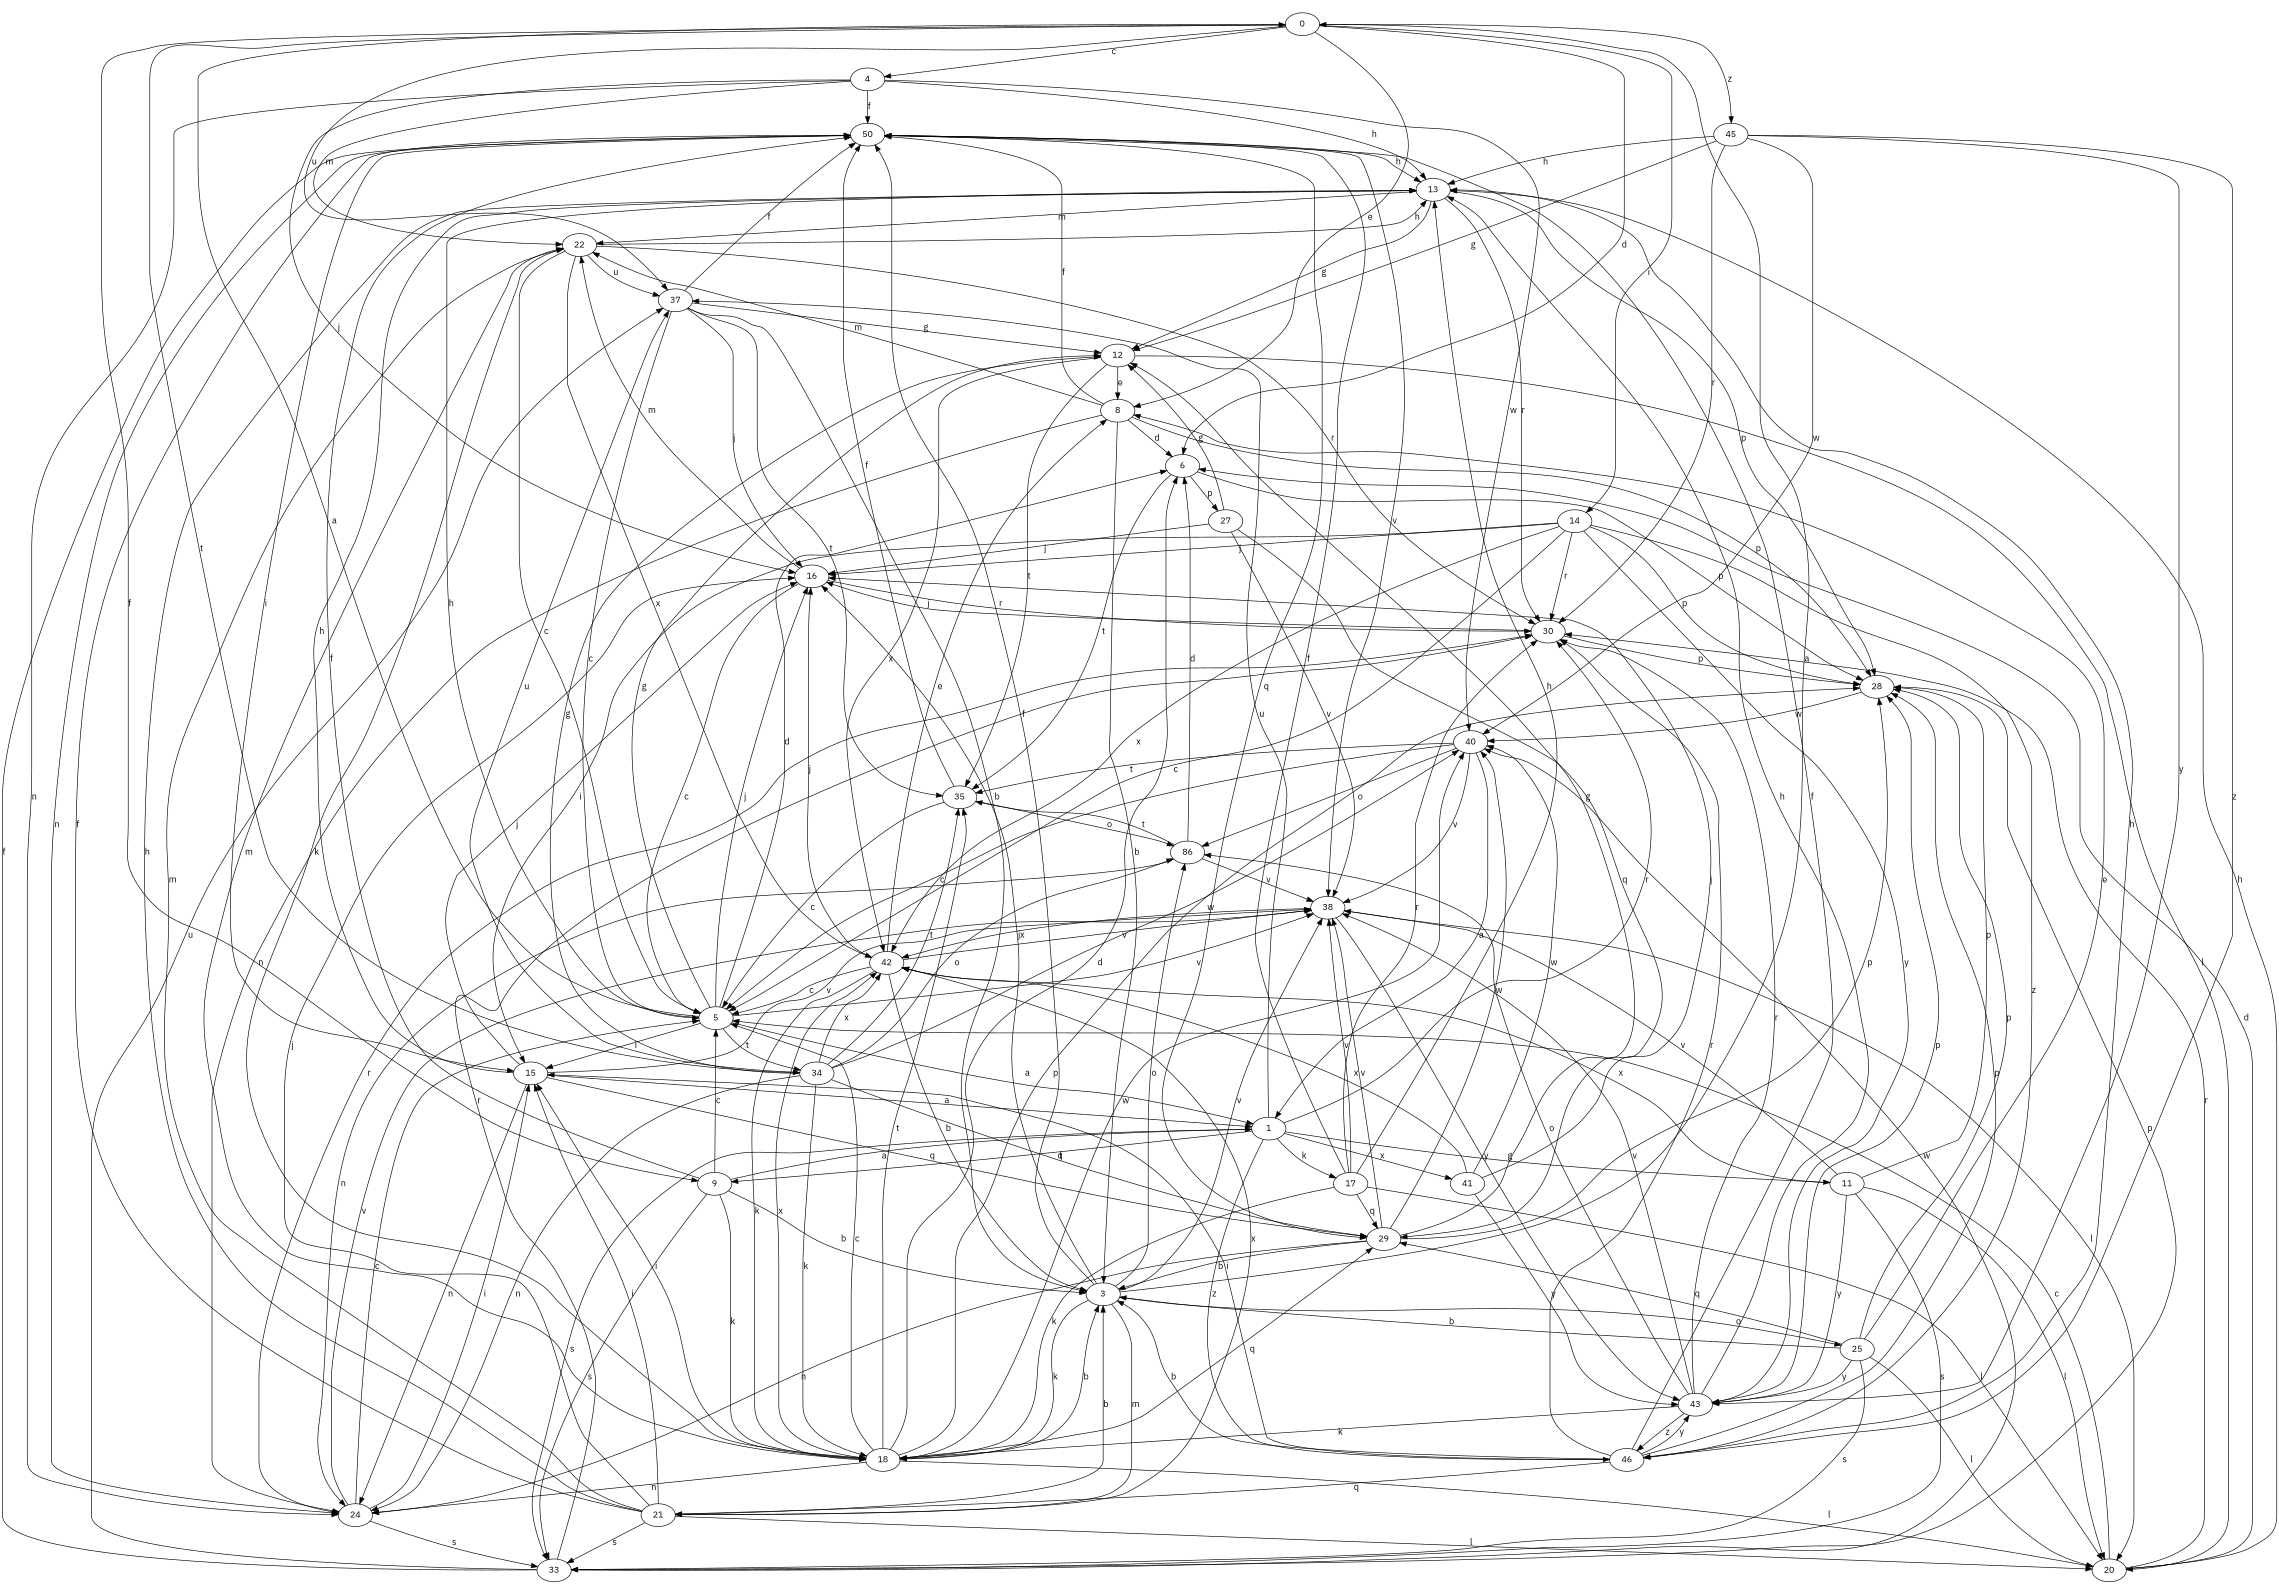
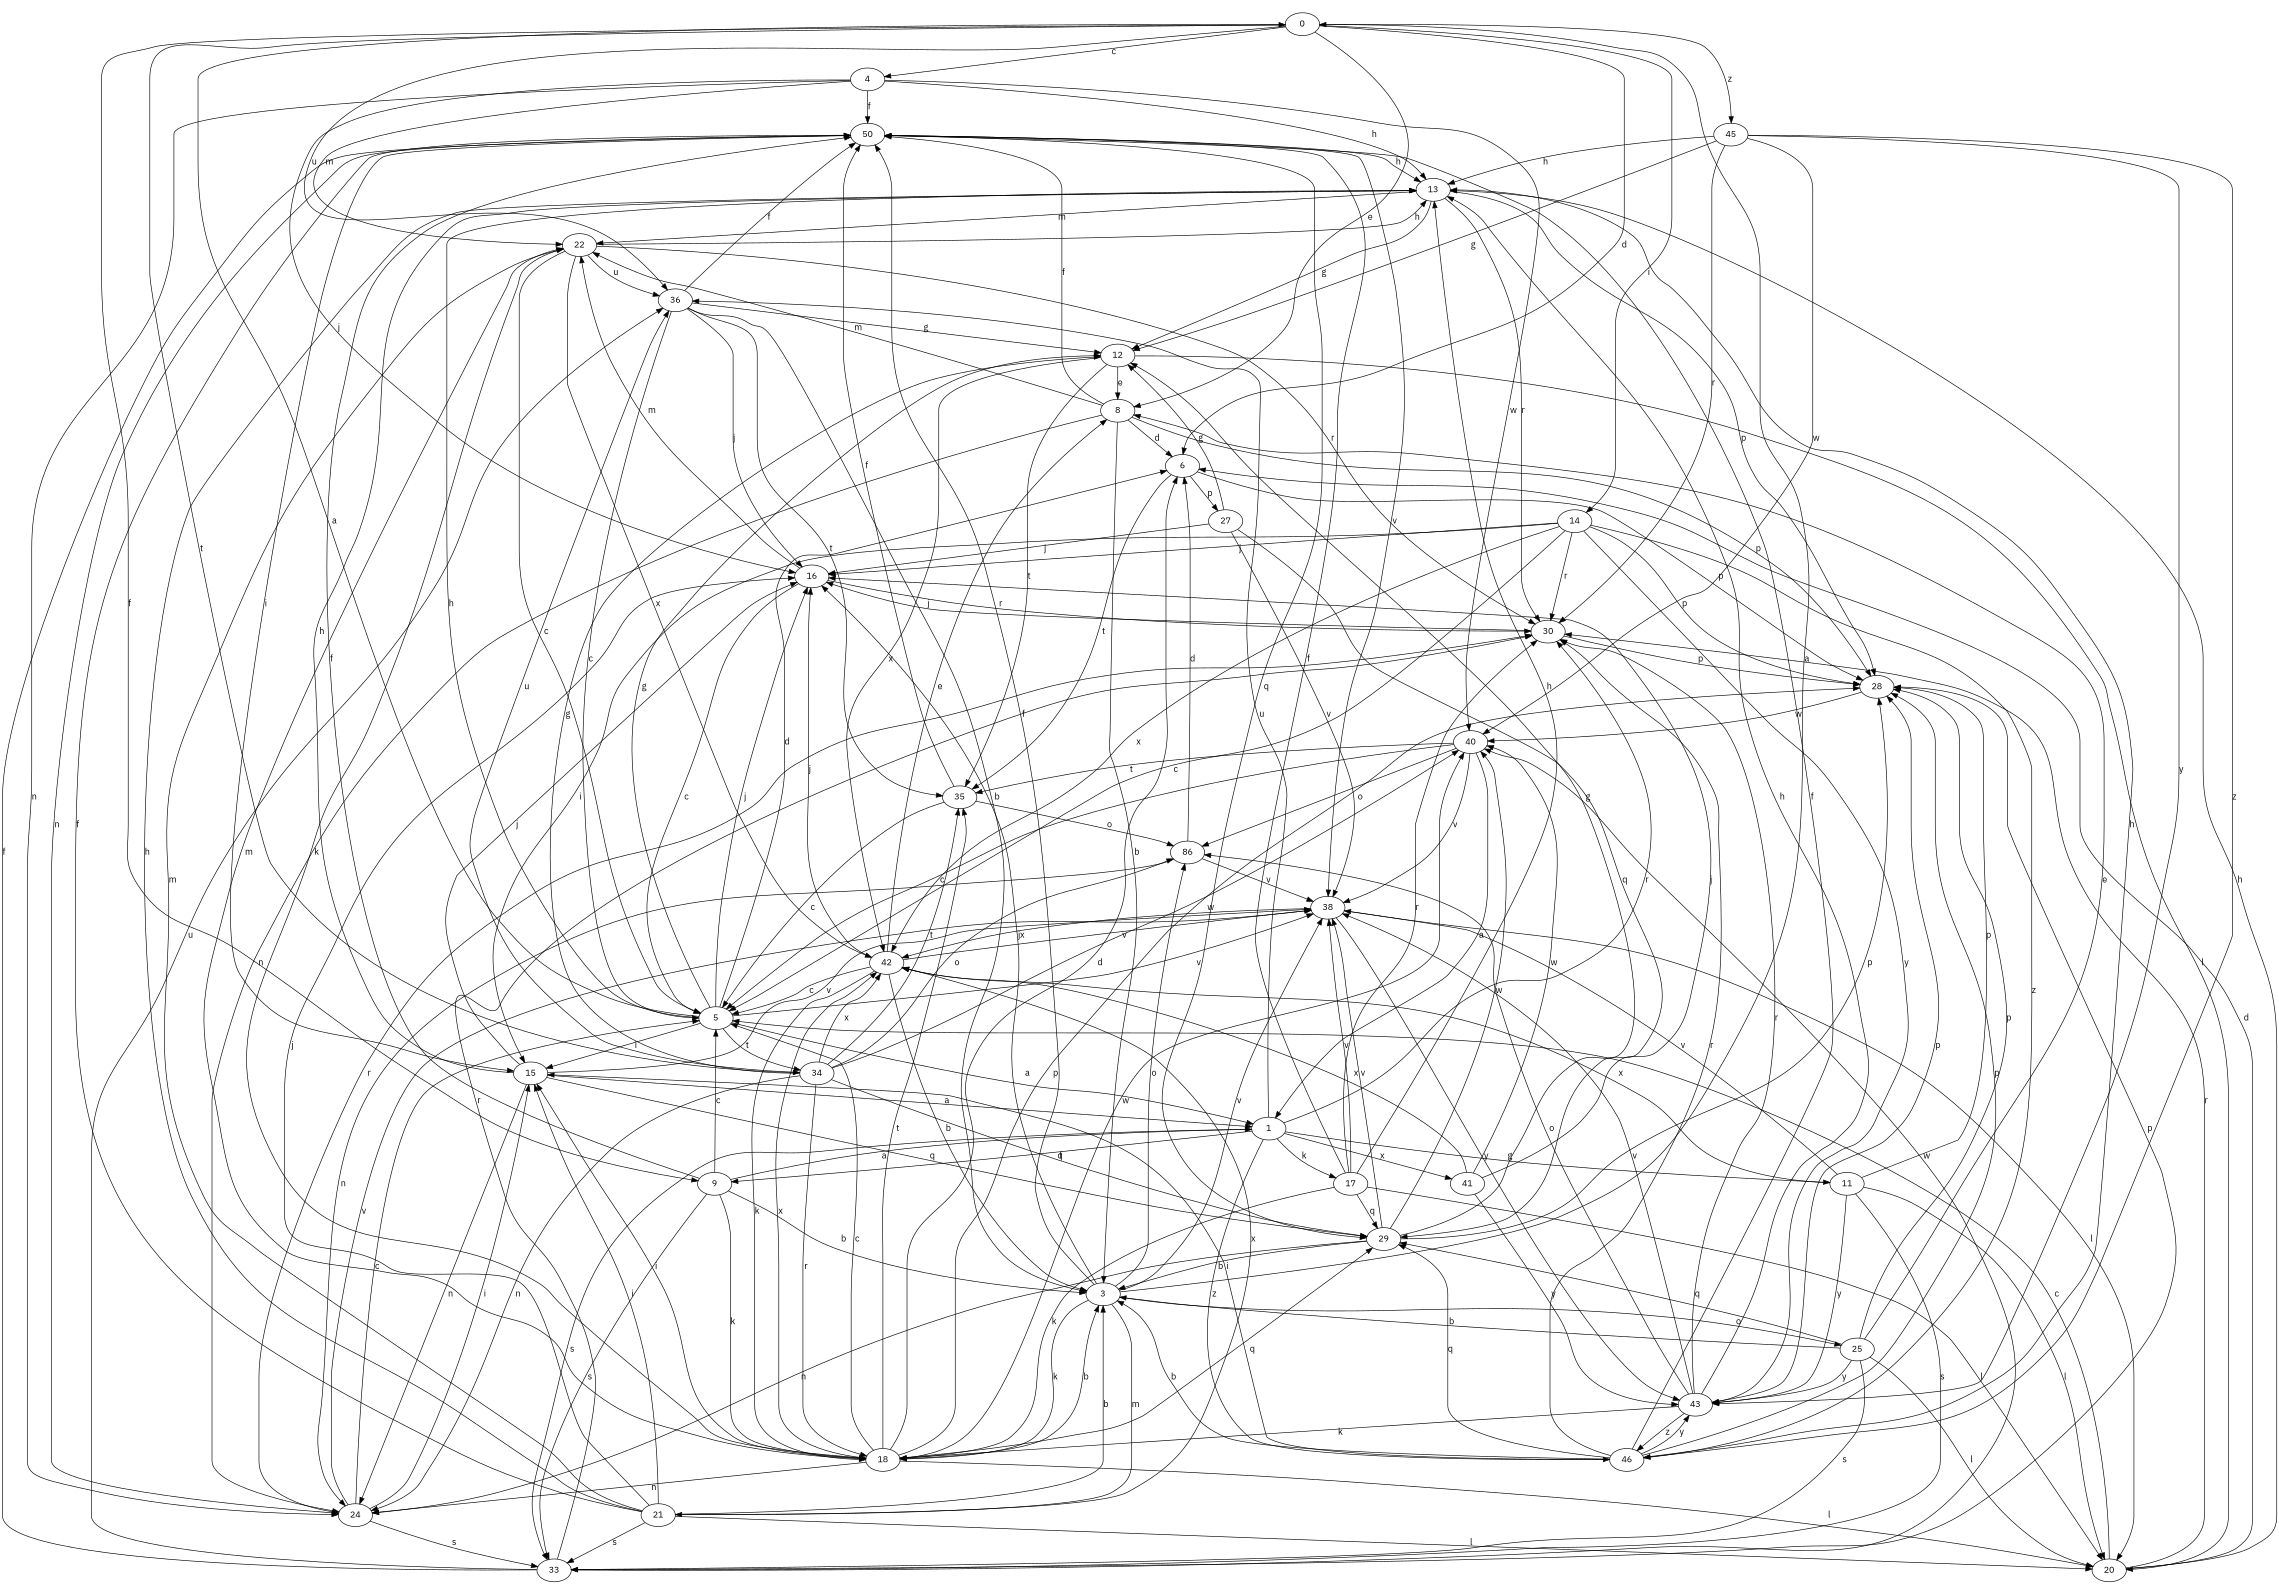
node "37": label "37" -> "36"
edge "86" -> "35": removed, label "t"
edge "34" -> "18": label "k" -> "r"
edge "46" -> "21": now "46" -> "29"
